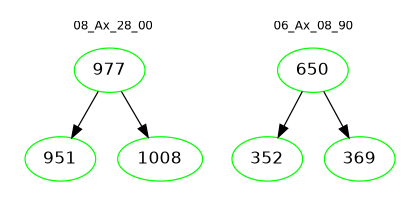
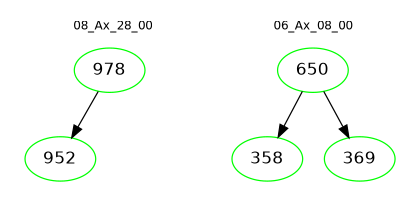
cluster "06_Ax_08_90": label "06_Ax_08_90" -> "06_Ax_08_00"
node "977": label "977" -> "978"
node "951": label "951" -> "952"
node "1008": removed
node "352": label "352" -> "358"
